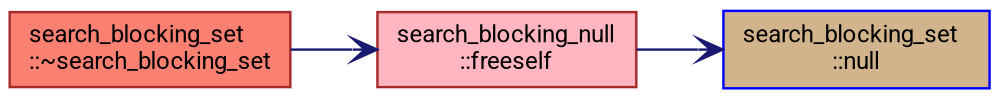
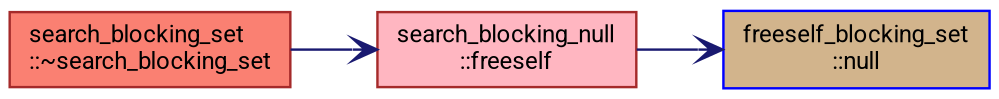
node "search_blocking_set ::null": label "search_blocking_set ::null" -> "freeself_blocking_set ::null"
